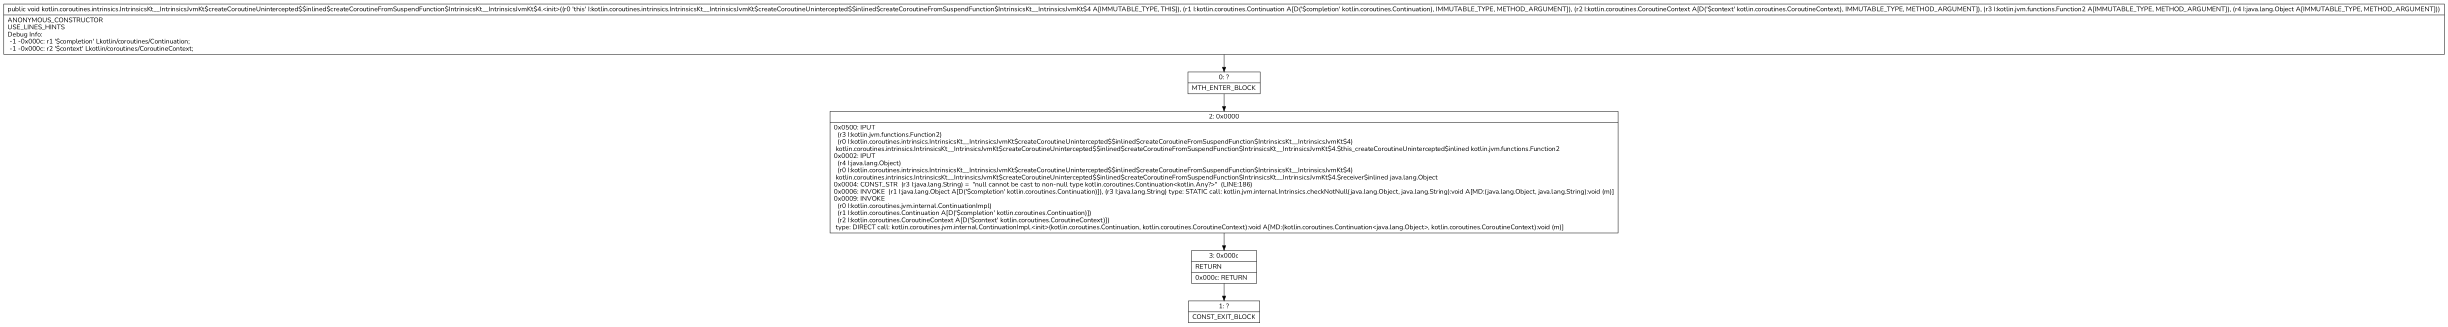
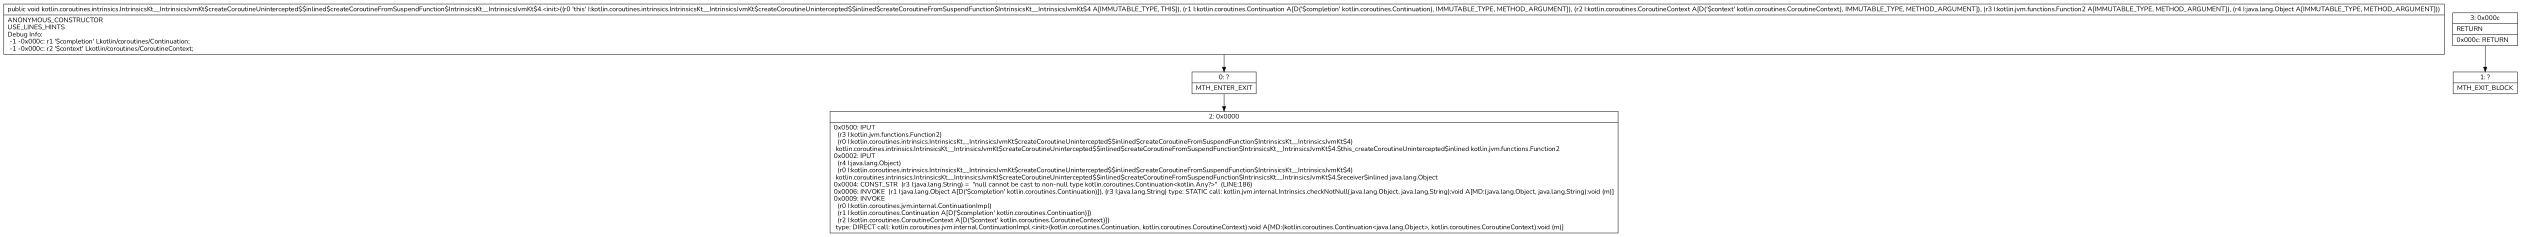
node "0: ?": text "MTH_ENTER_BLOCK" -> "MTH_ENTER_EXIT"
edge "2: 0x0000" -> "3: 0x000c": removed
node "1: ?": text "CONST_EXIT_BLOCK" -> "MTH_EXIT_BLOCK"
